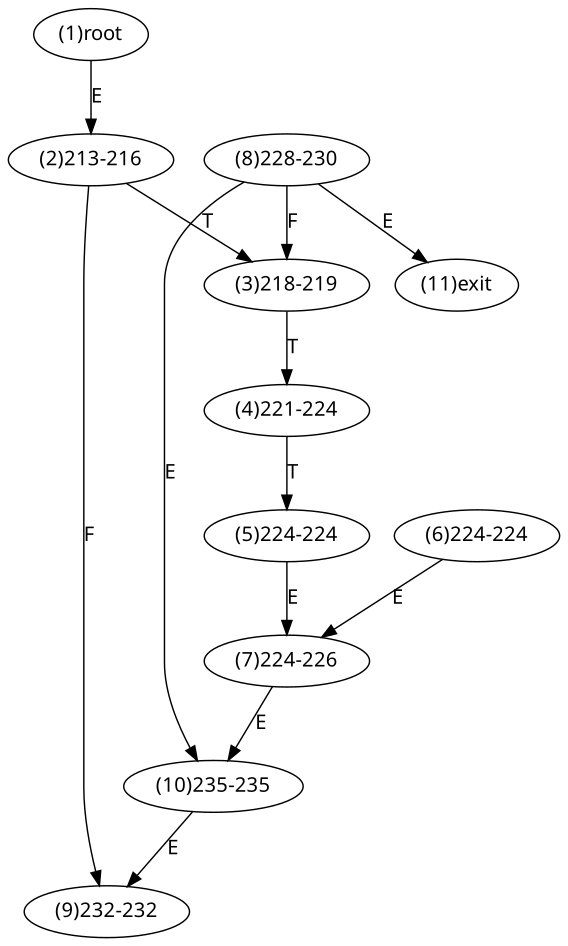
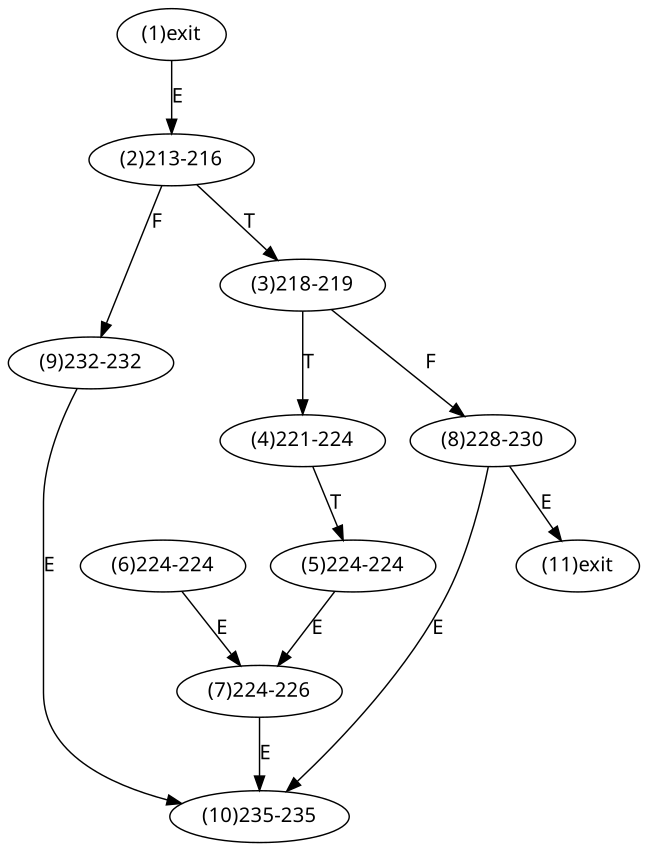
node "(1)root": label "(1)root" -> "(1)exit"
edge "(8)228-230" -> "(3)218-219": reversed
edge "(10)235-235" -> "(9)232-232": reversed
